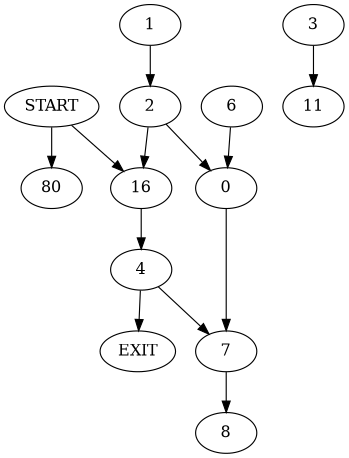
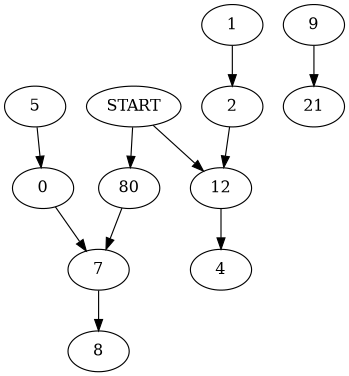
node "3": label "3" -> "9"
node "6": label "6" -> "5"
node "11": label "11" -> "21"
edge "2" -> "0": removed
node "16": label "16" -> "12"
edge "4" -> "7": now "80" -> "7"
node "EXIT": removed
